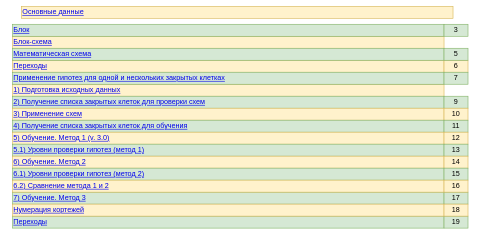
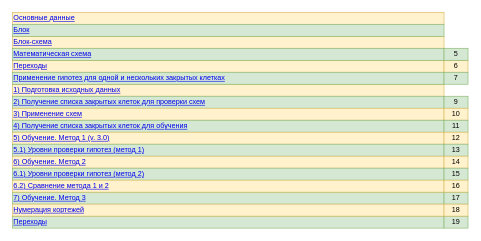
node "Основные данные": moved (237, 12) -> (228, 18)
node "3": removed
